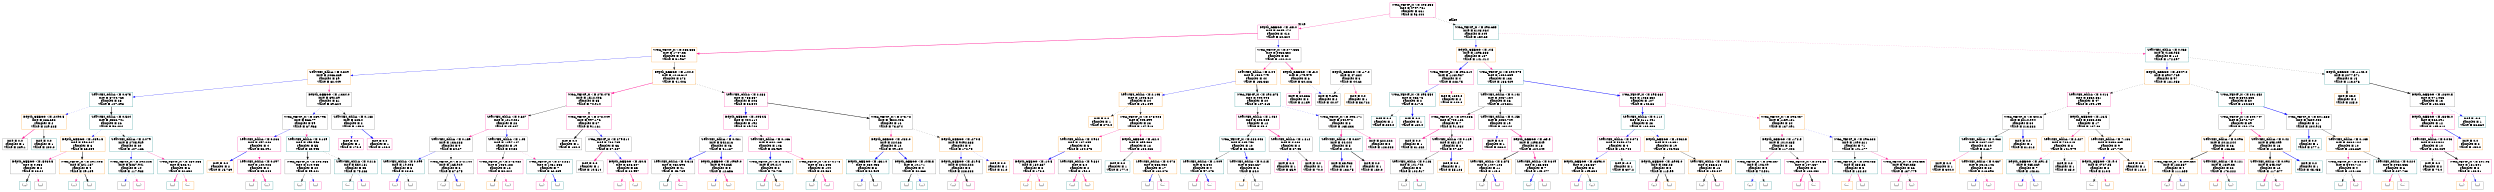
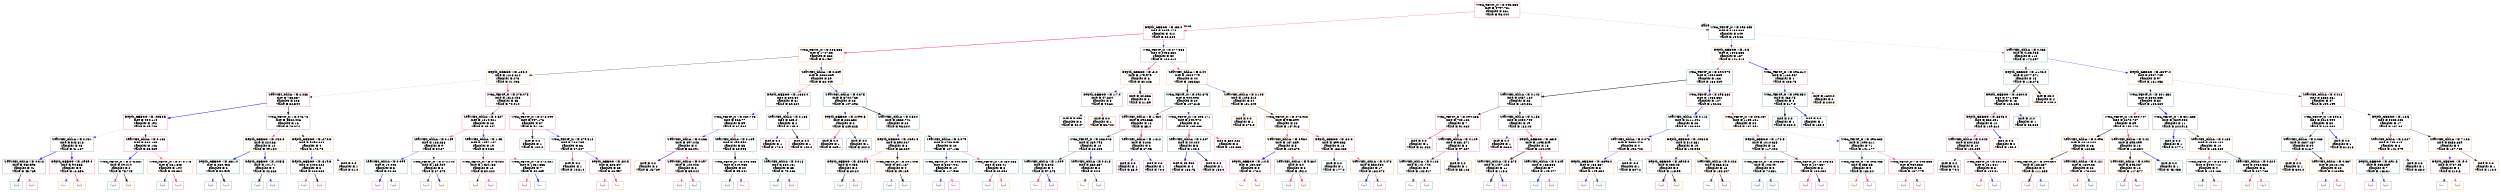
edge "Depth_GEBCO <= -5.0 mse = 179.979 samples = 6 value = 30.226" -> "mse = 60.336 samples = 3 value = 21.59": style solid -> bold
edge "Depth_GEBCO <= -5.0 mse = 179.979 samples = 6 value = 30.226" -> "mse = 9.696 samples = 2 value = 40.07": now "Depth_GEBCO <= -5.0 mse = 179.979 samples = 6 value = 30.226" -> "Depth_GEBCO <= -17.0 mse = 47.884 samples = 3 value = 44.62"
edge "WOA_TEMP_K <= 295.554 mse = 468.75 samples = 2 value = 217.5" -> "mse = 0.0 samples = 1 value = 230.0": style dotted -> bold
edge "SeaWIFs_ChlrA <= 0.188 mse = 625.0 samples = 2 value = 145.0" -> "mse = 0.0 samples = 1 value = 120.0": color blue -> black
edge "SeaWIFs_ChlrA <= 1.812 mse = 4.203 samples = 2 value = 67.95" -> "mse = 0.0 samples = 1 value = 70.0": color black -> blue
